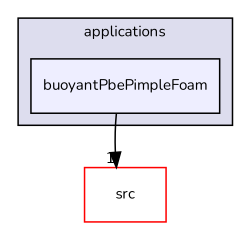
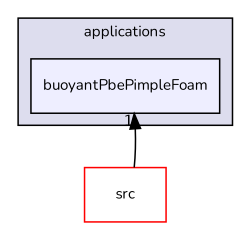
edge "buoyantPbePimpleFoam" -> "src": reversed
